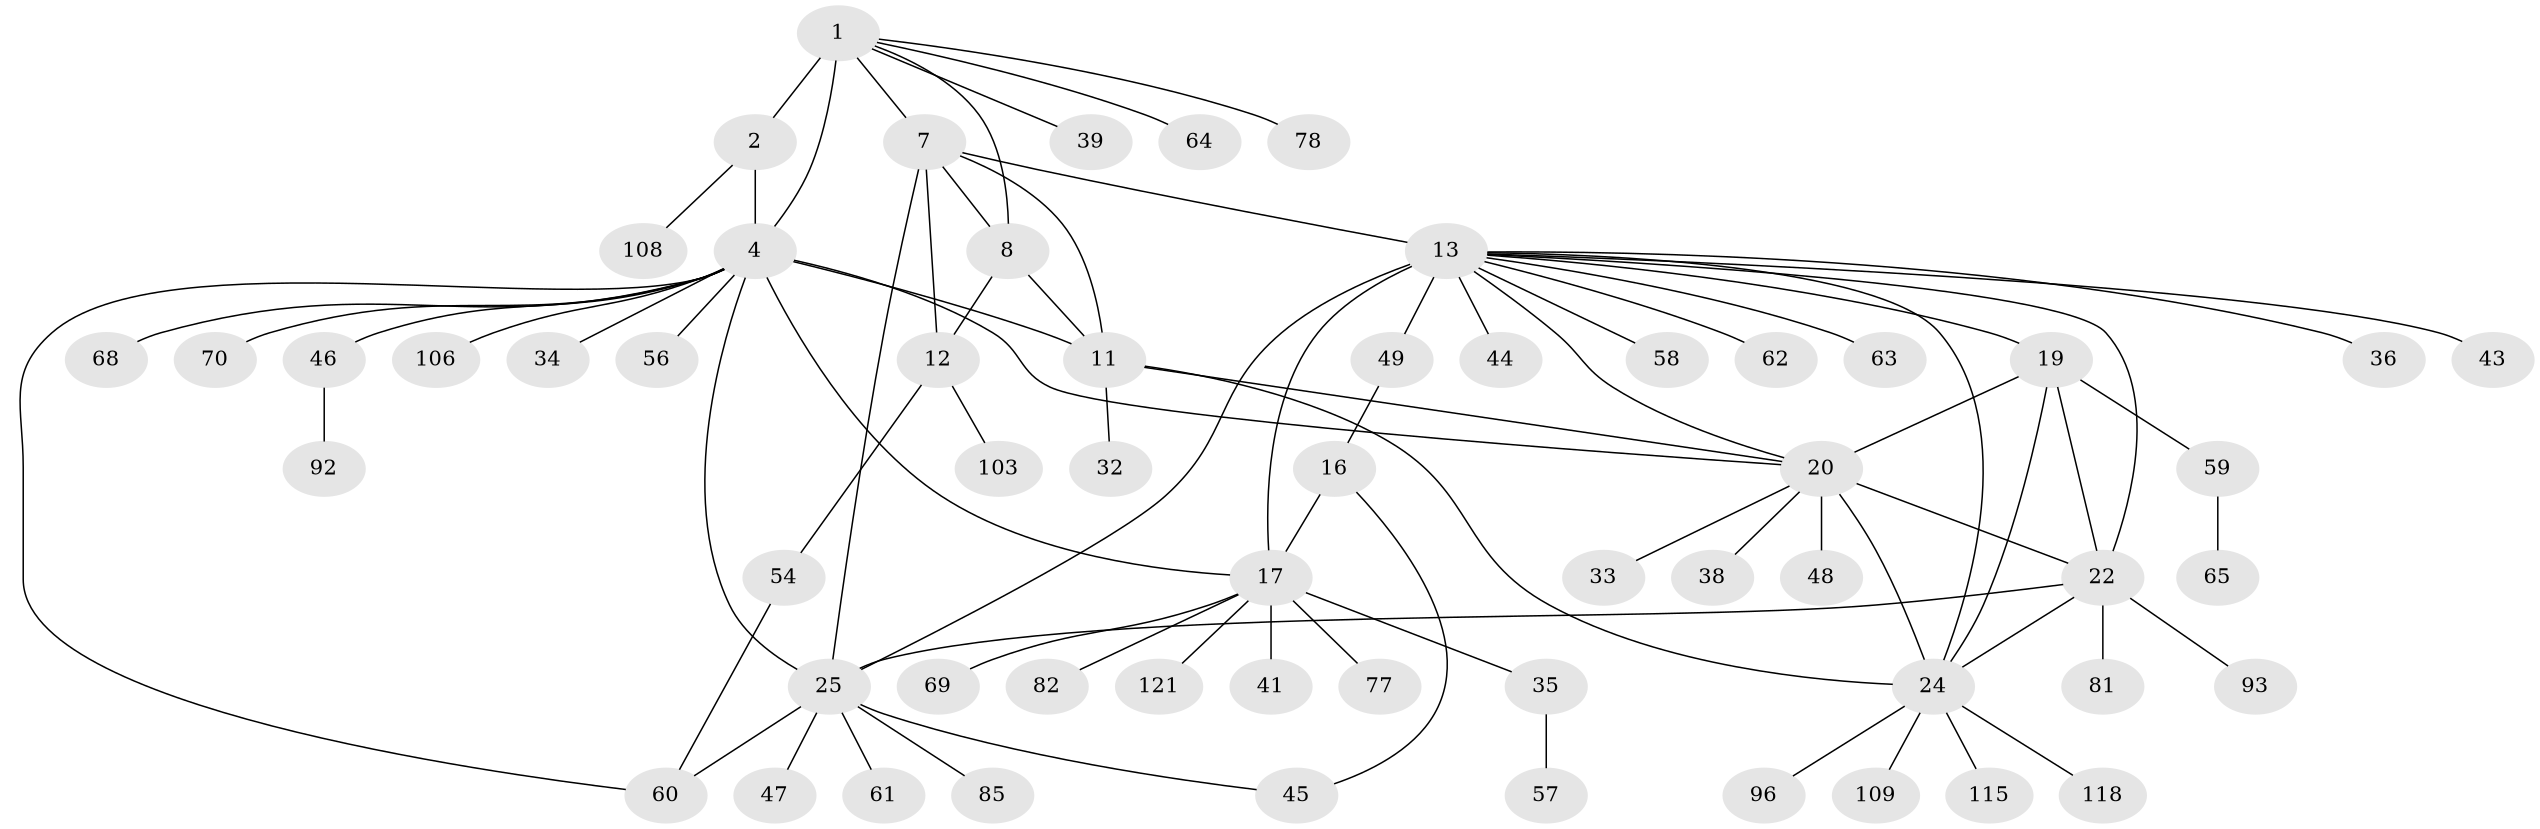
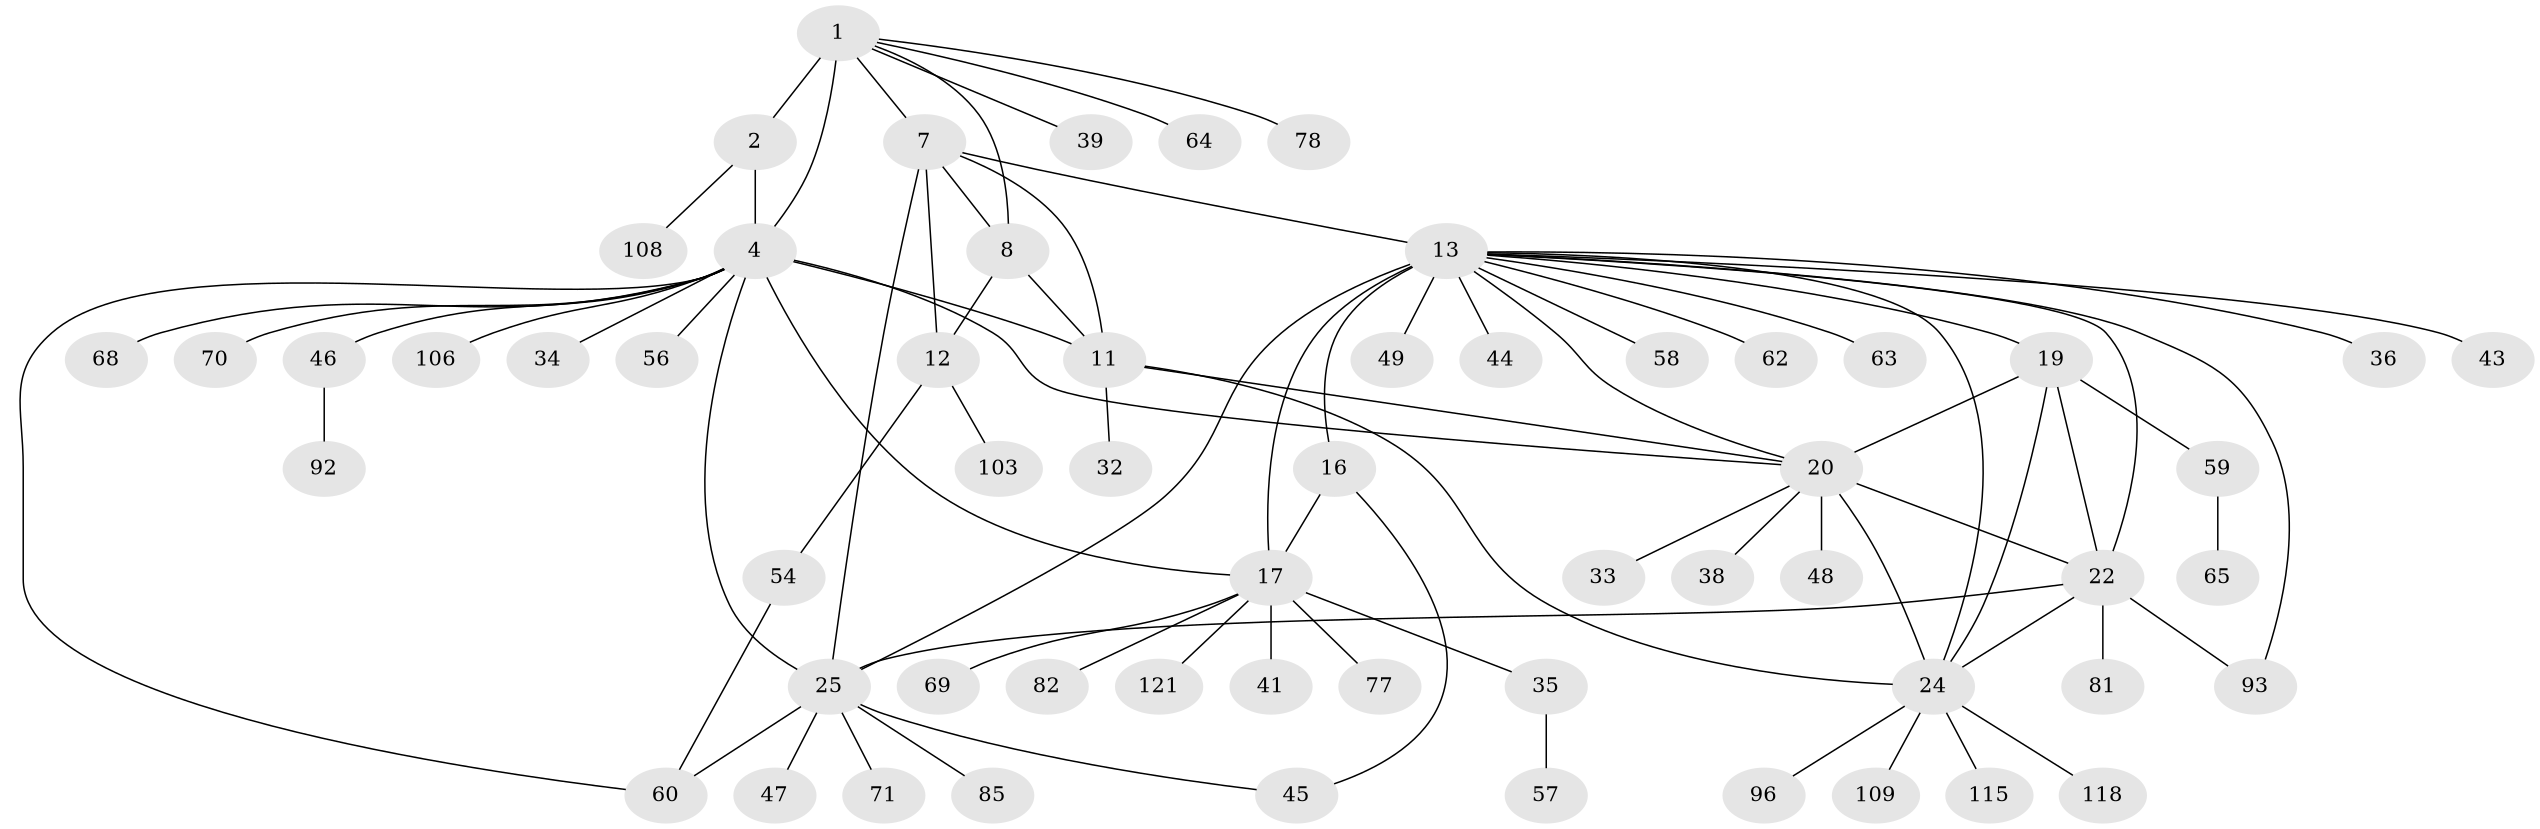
edge "13" -- "93": added
edge "49" -- "16": now "13" -- "16"
node "61": label "61" -> "71"
